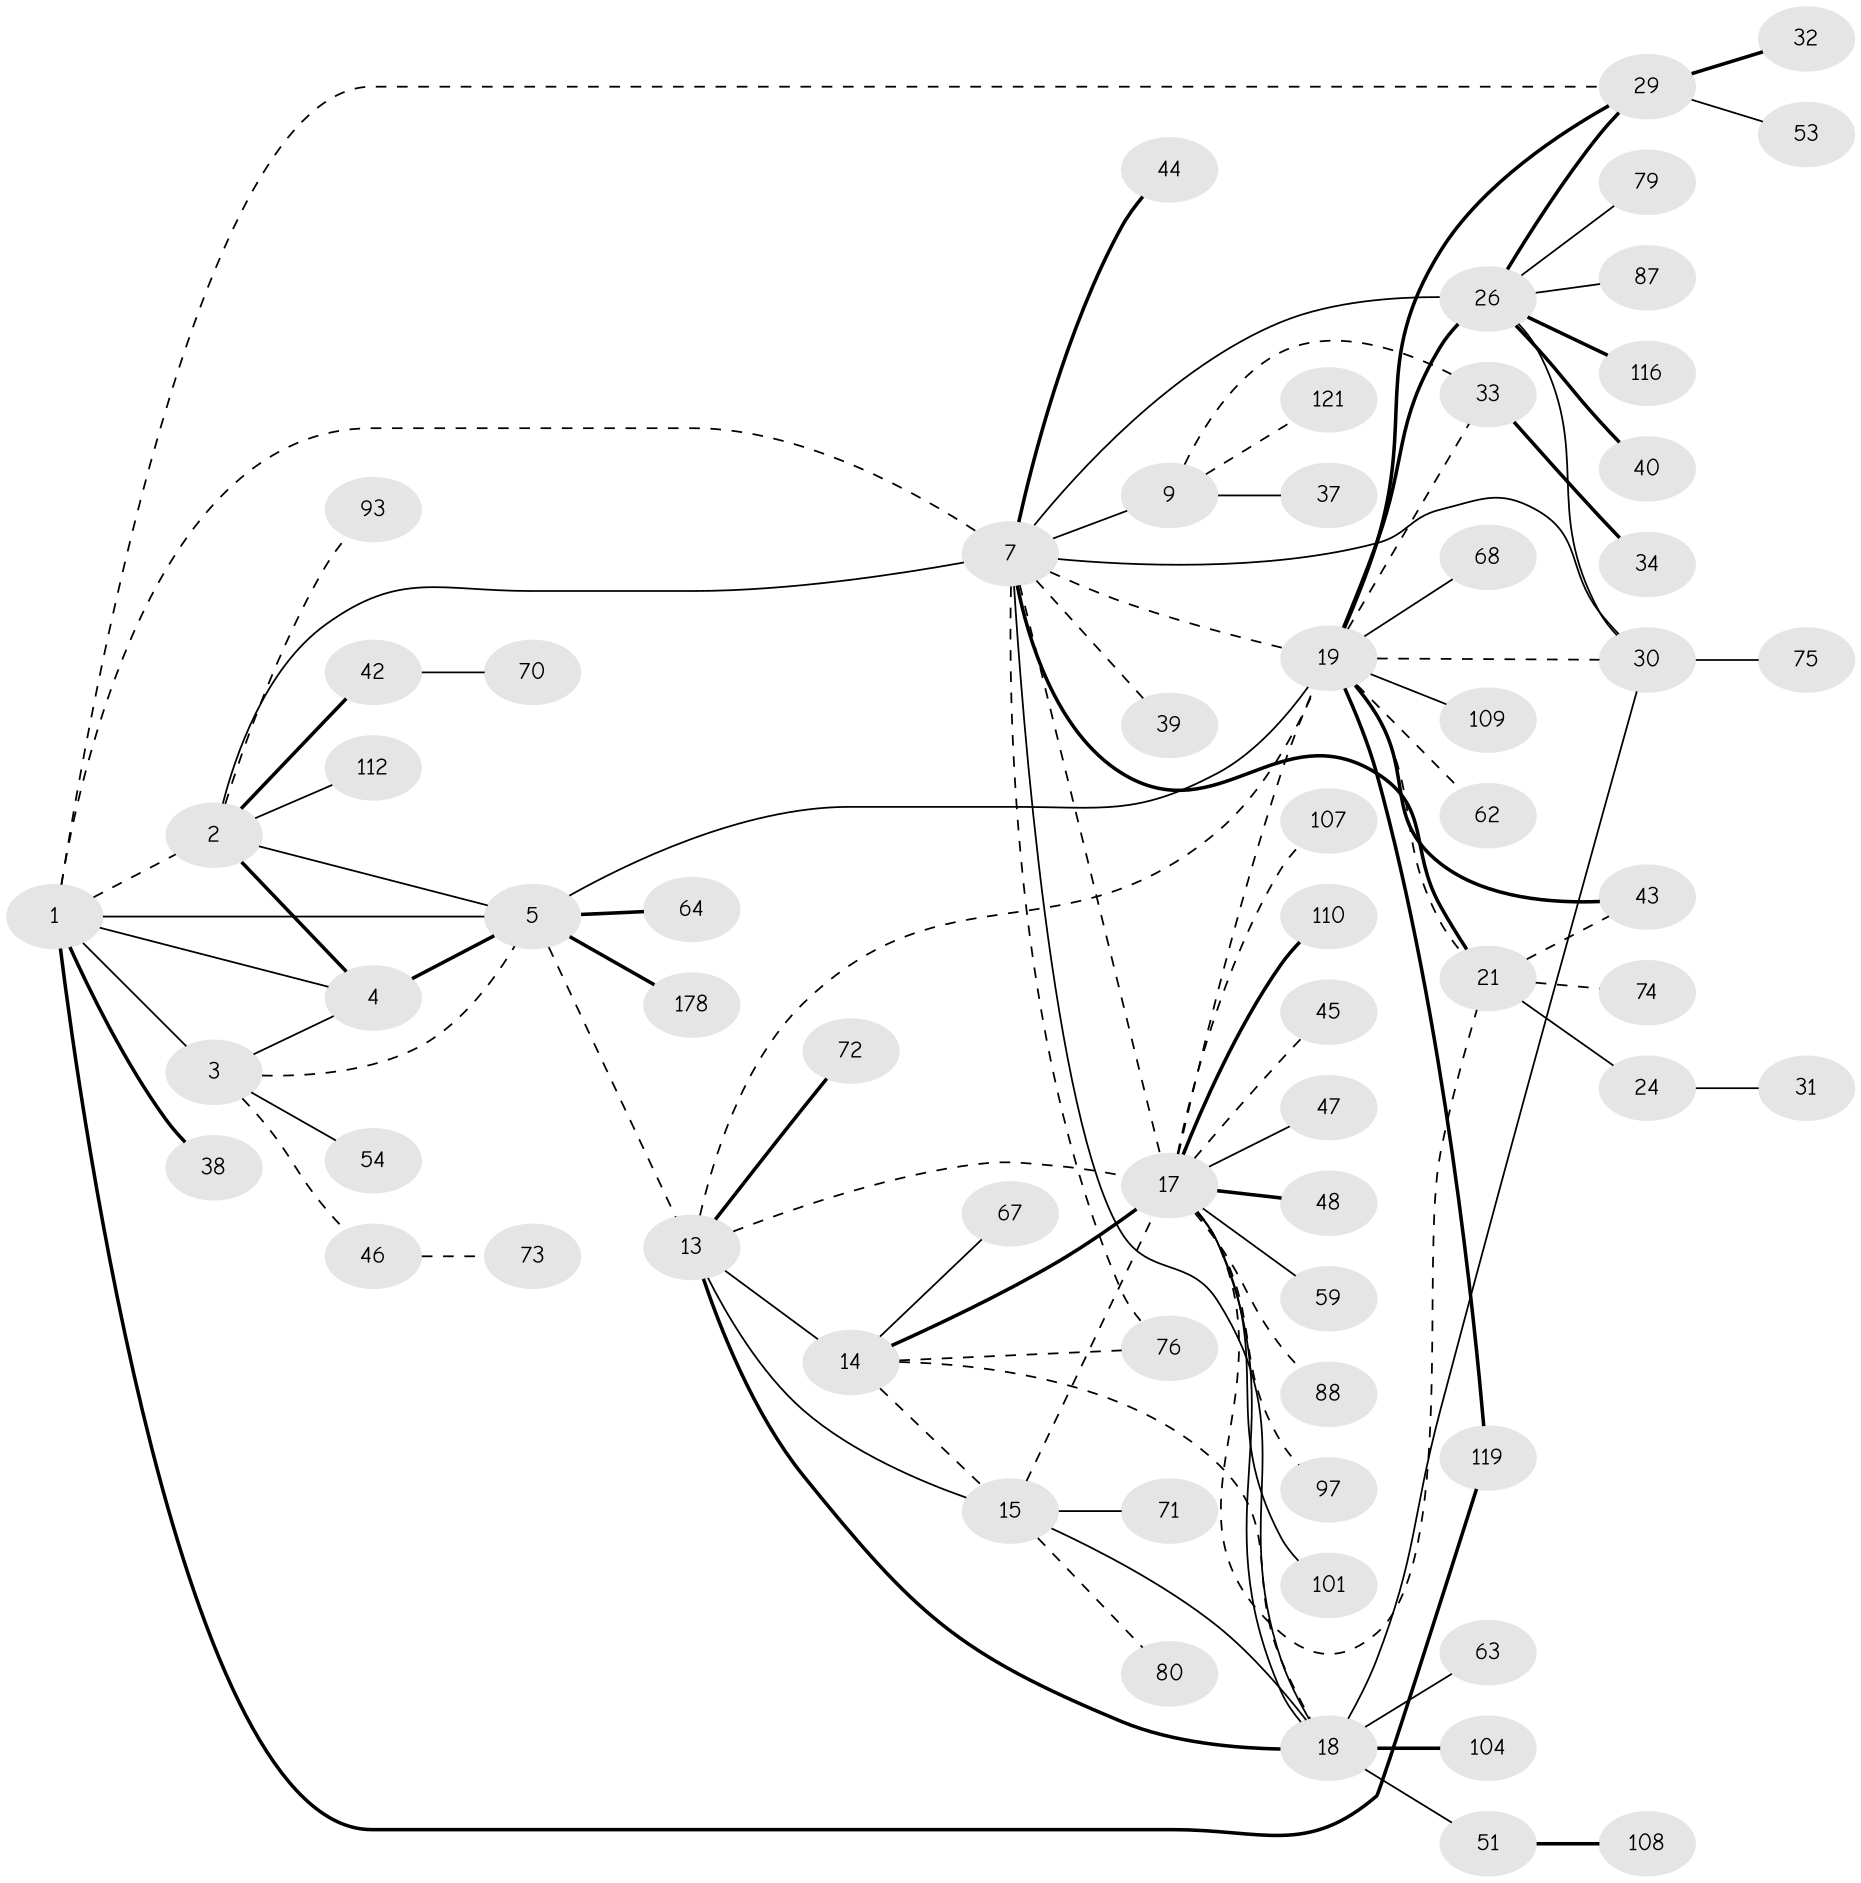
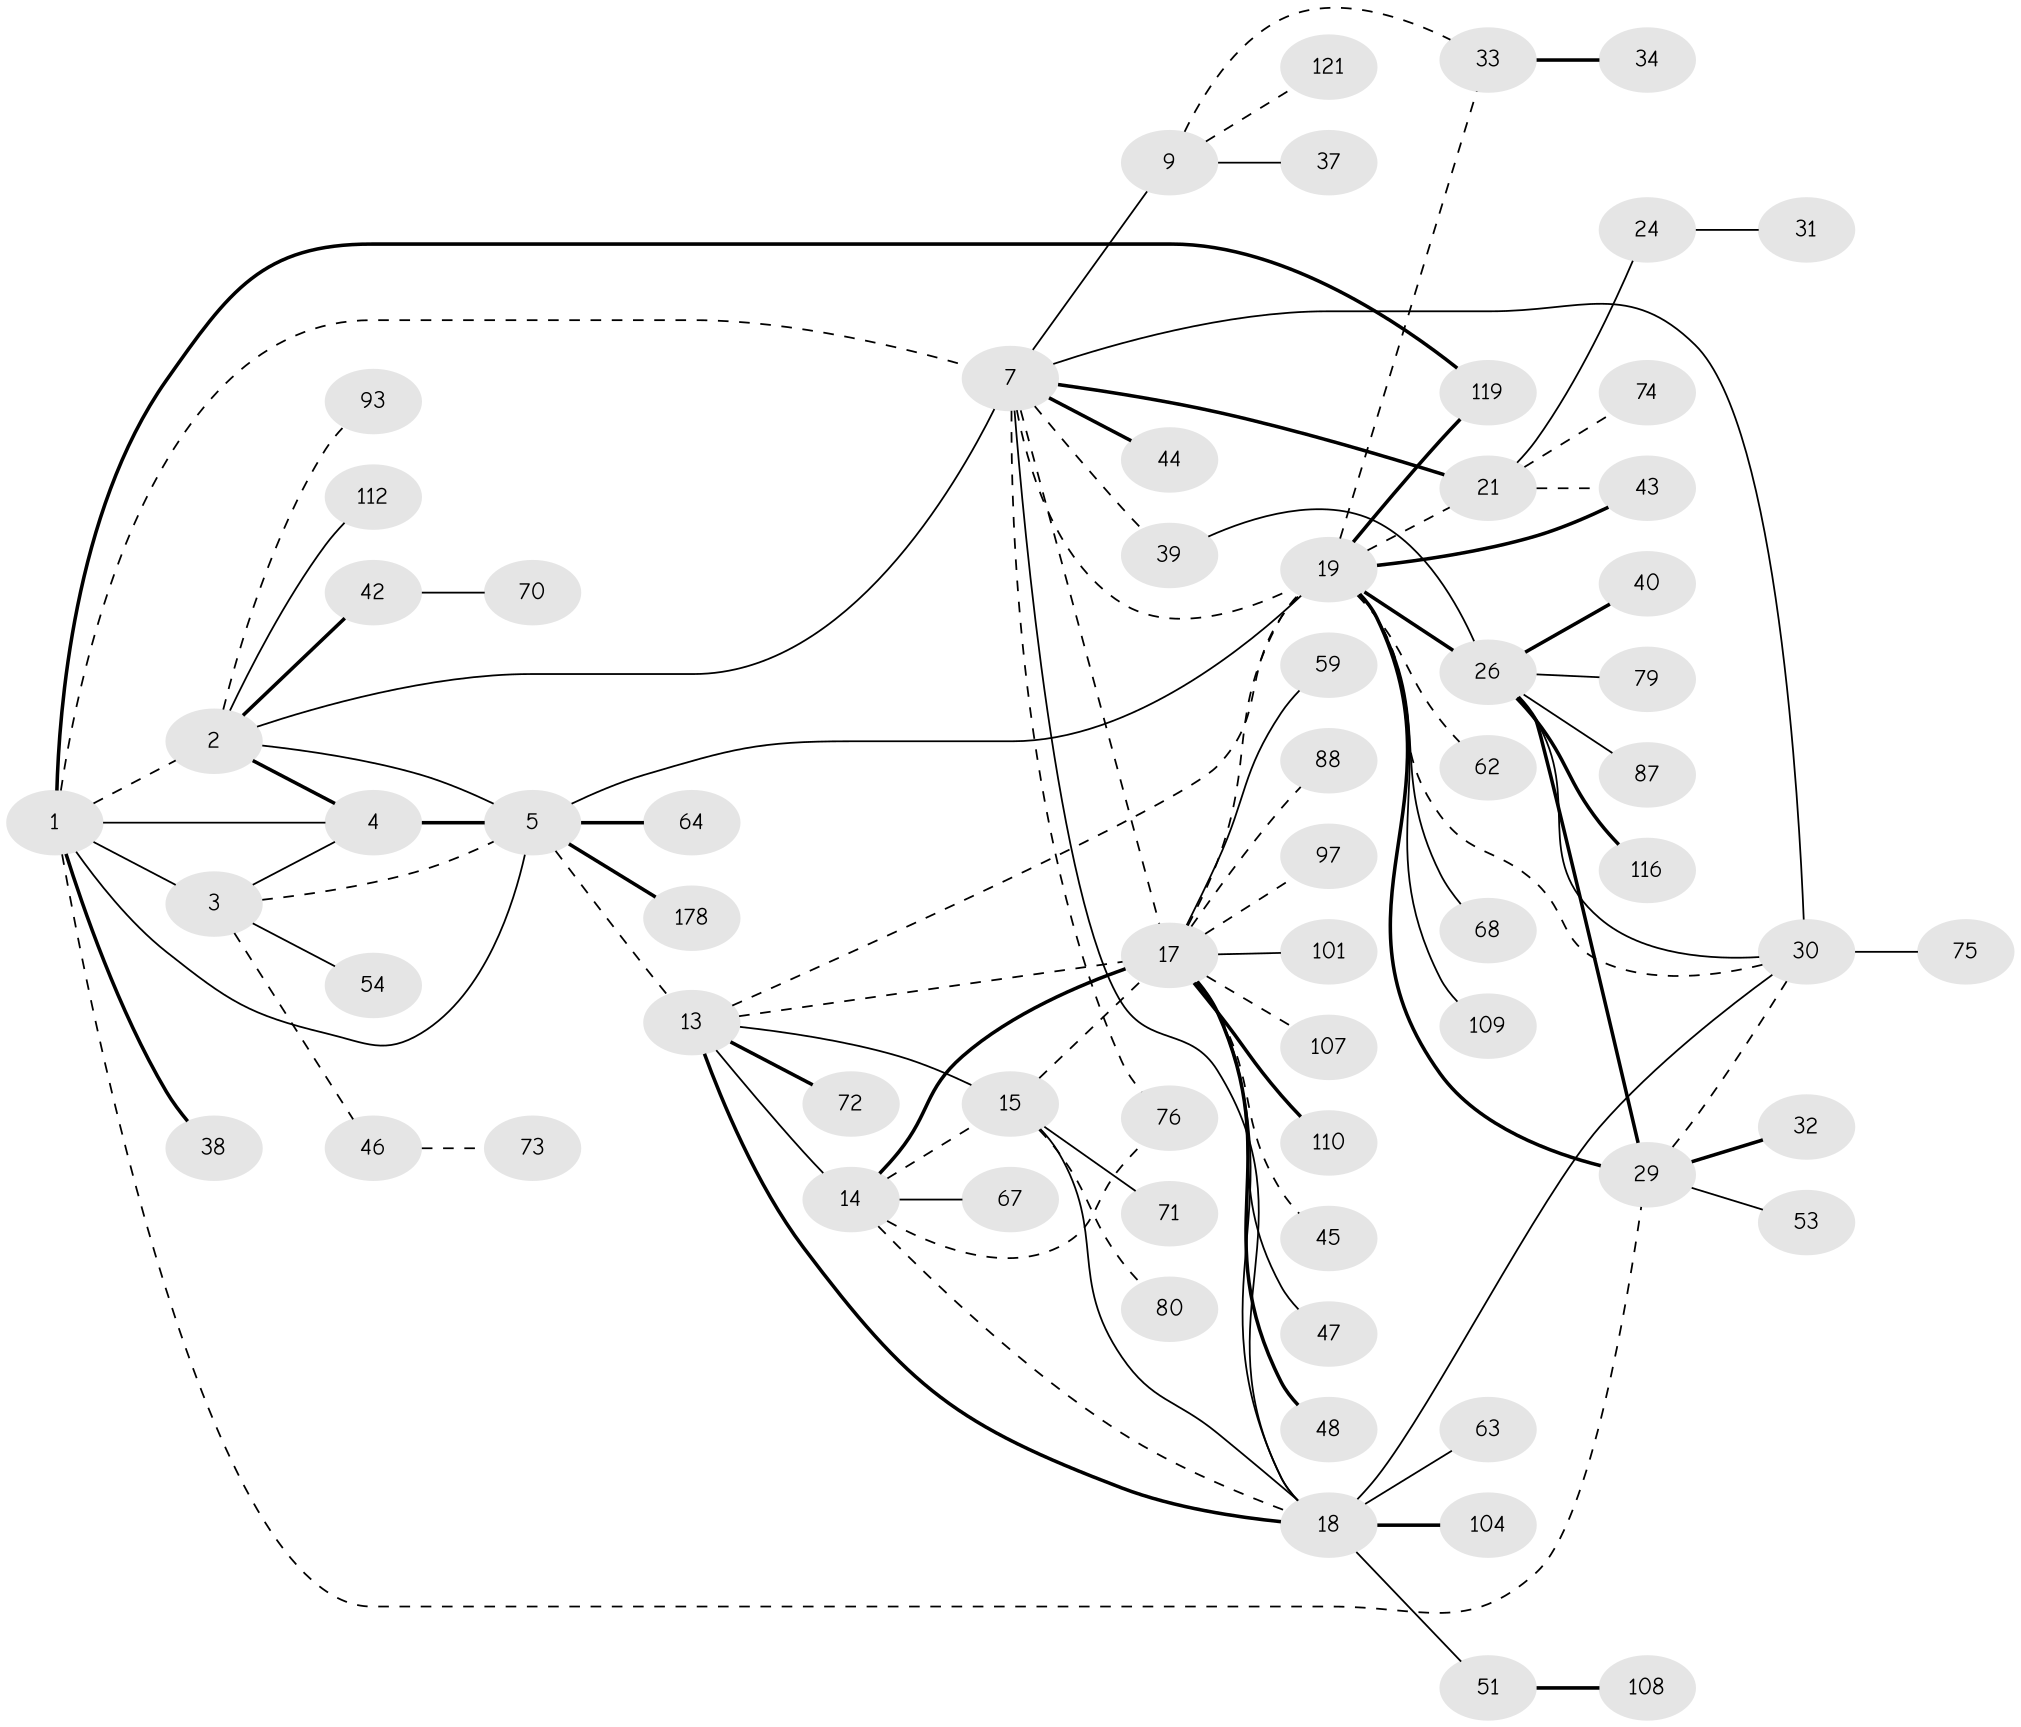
edge "26" -- "7": now "26" -- "39"
edge "30" -- "29": added
edge "21" -- "17": removed
